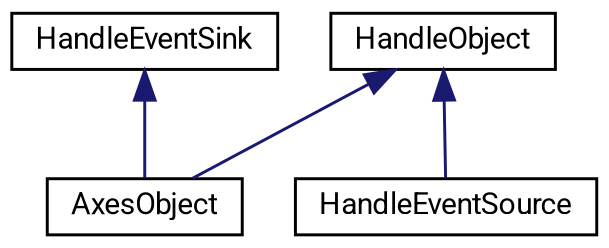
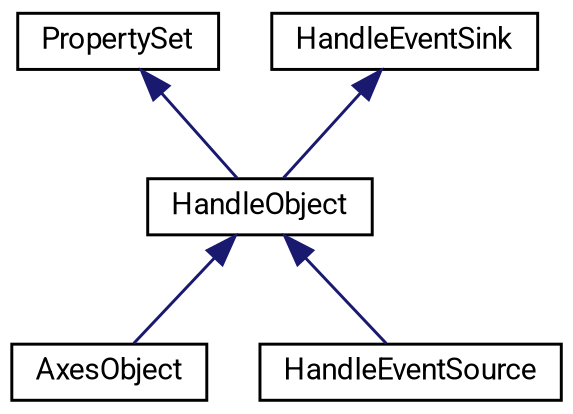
node "PropertySet": added
edge "AxesObject" -> "HandleEventSink": now "HandleObject" -> "HandleEventSink"
